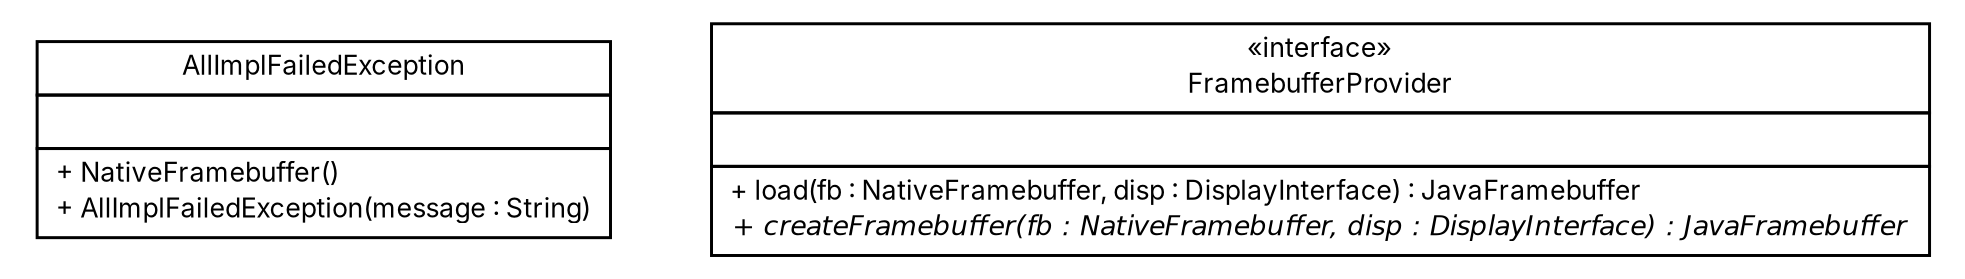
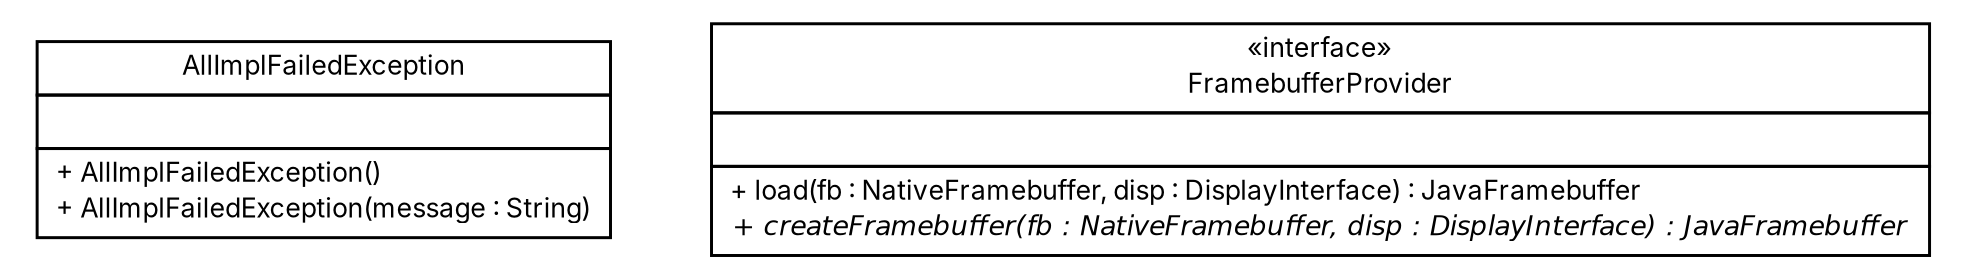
node "AllImplFailedException": text "+ NativeFramebuffer()" -> "+ AllImplFailedException()"
